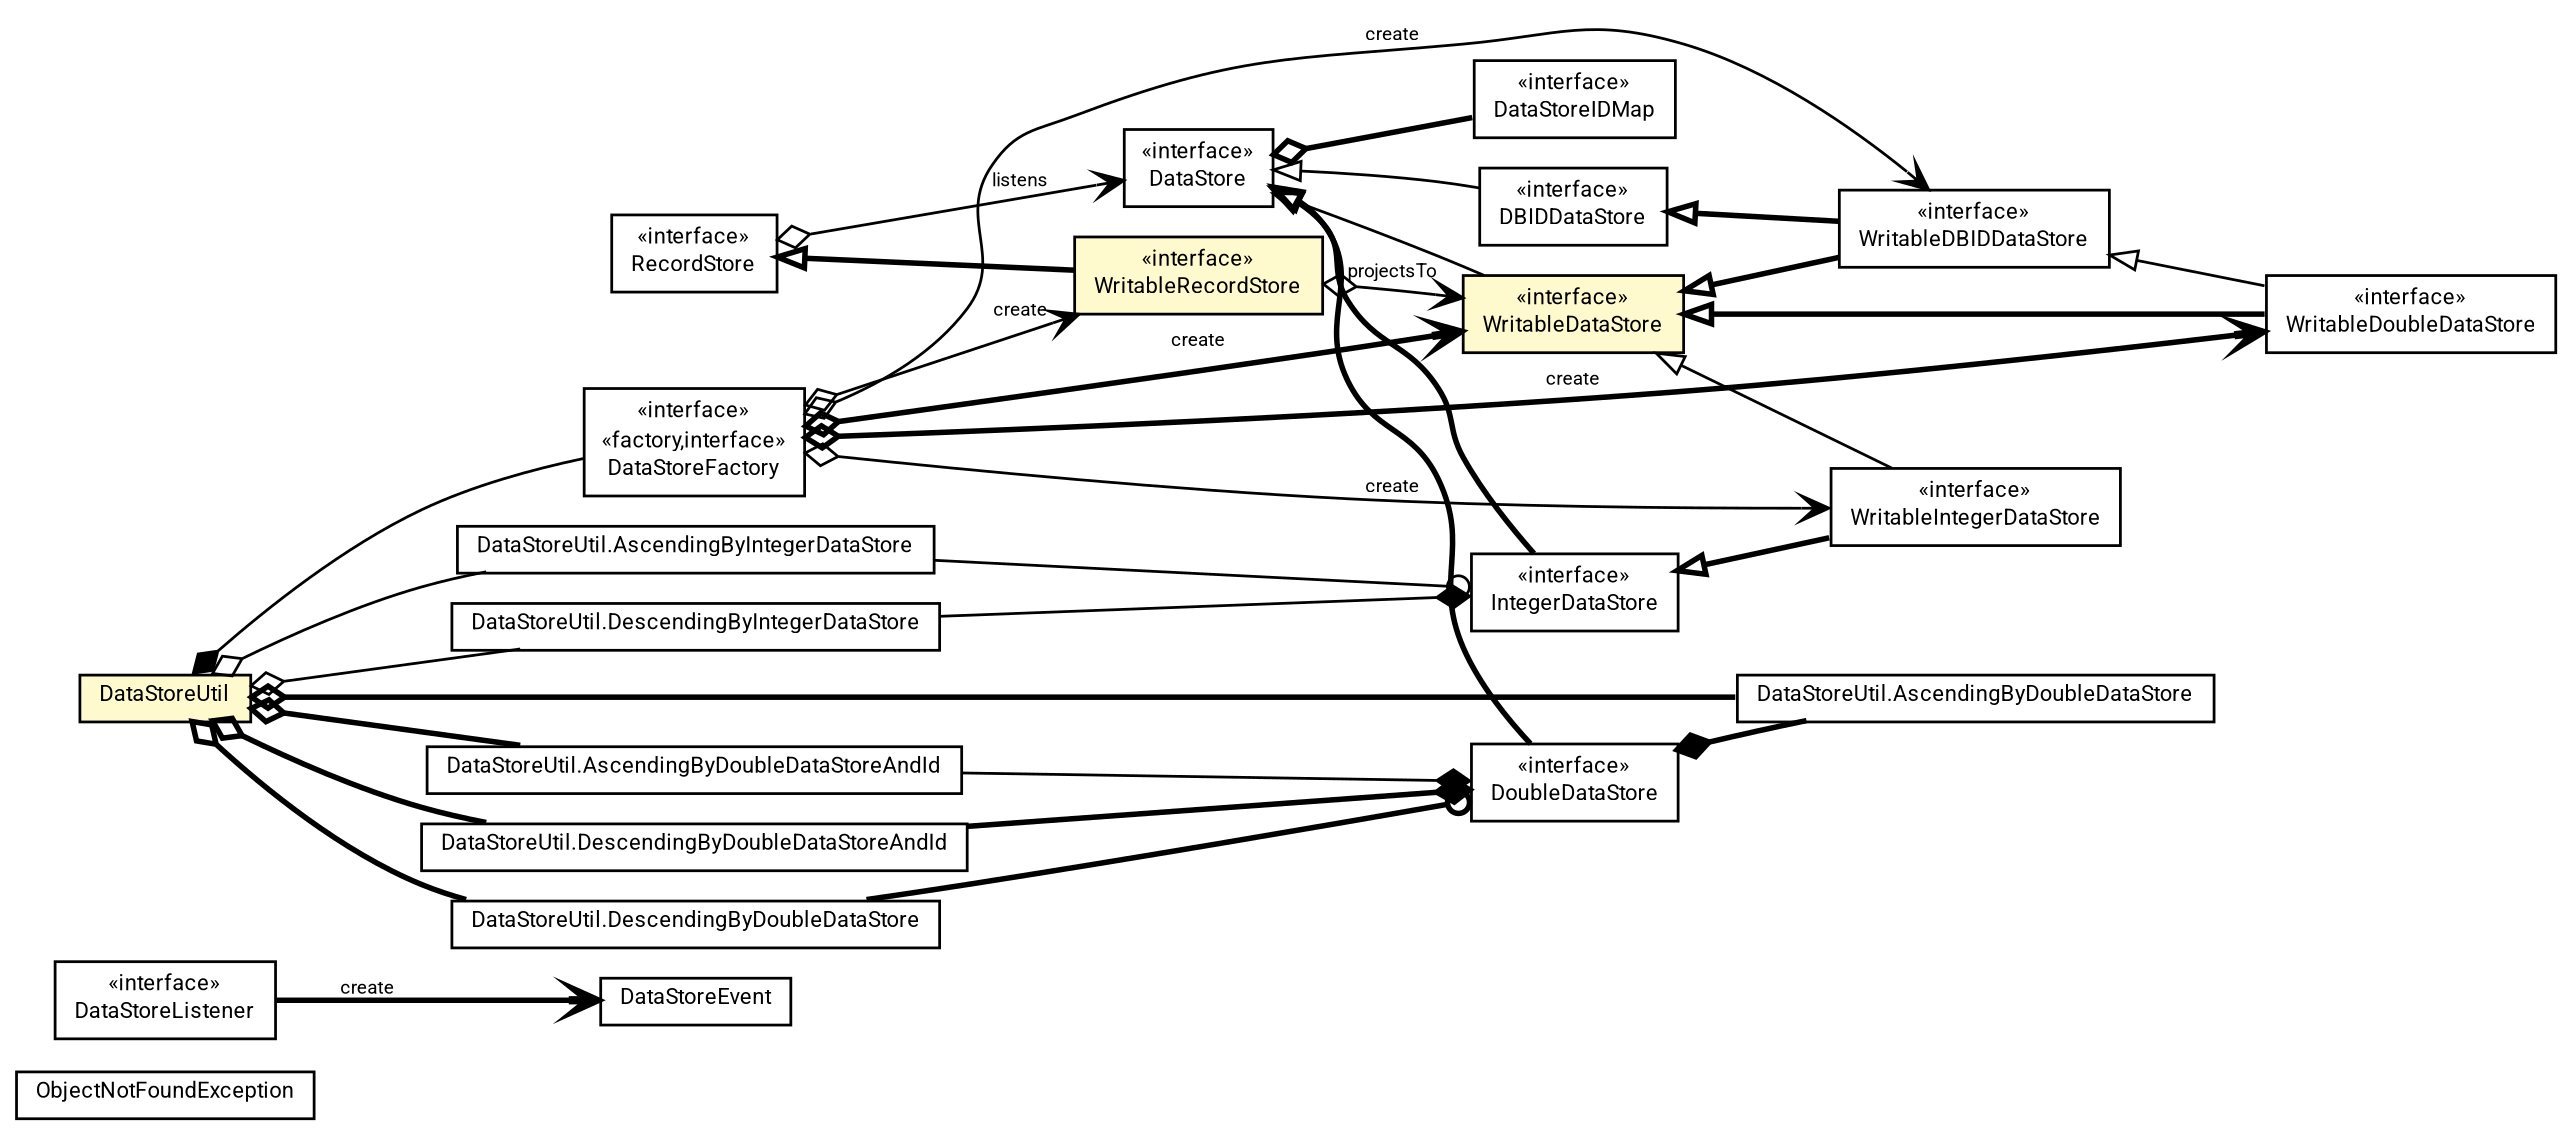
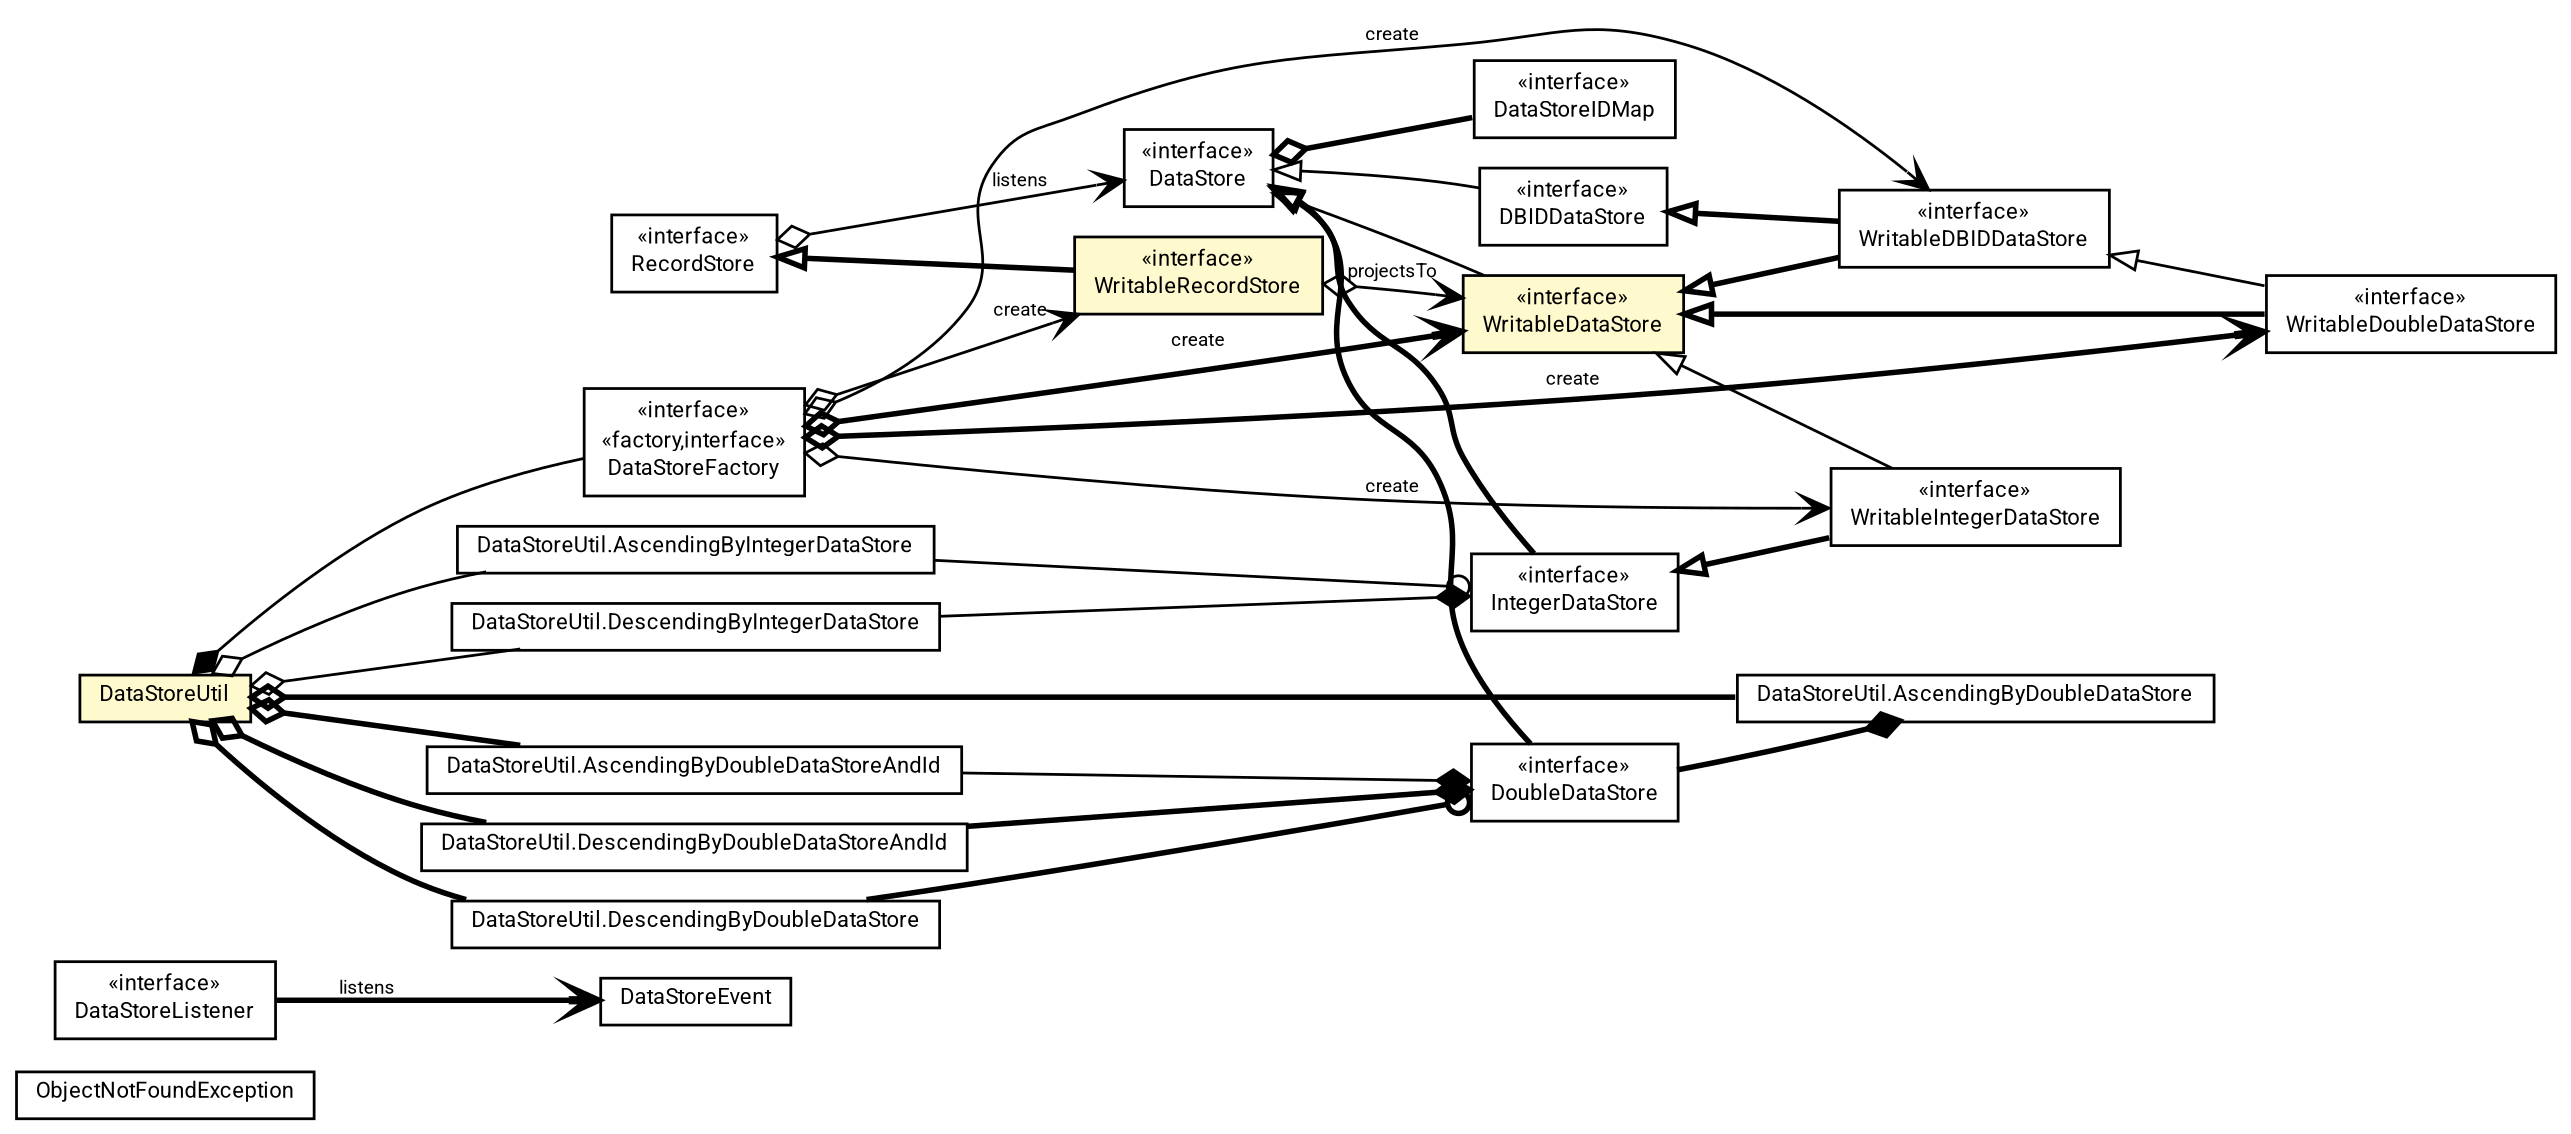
edge "DataStoreUtil.AscendingByDoubleDataStore" -> "DoubleDataStore": reversed
edge "DataStoreListener" -> "DataStoreEvent": label "create" -> "listens"
